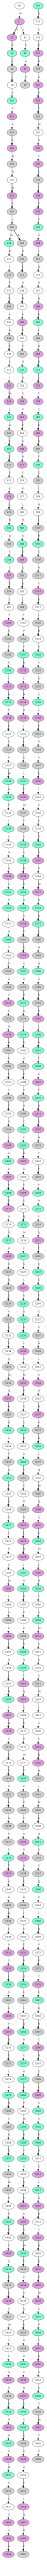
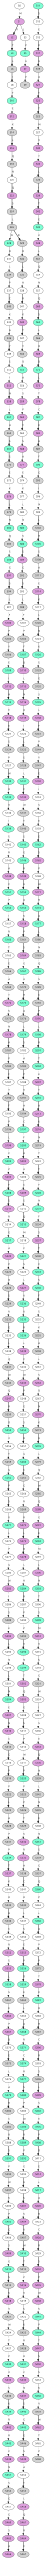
node "S281": fillcolor aquamarine -> white
